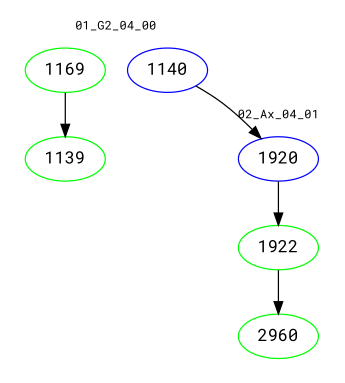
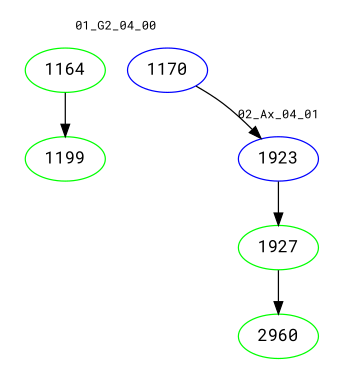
node "1169": label "1169" -> "1164"
node "1140": label "1140" -> "1170"
node "1139": label "1139" -> "1199"
node "1920": label "1920" -> "1923"
node "1922": label "1922" -> "1927"
